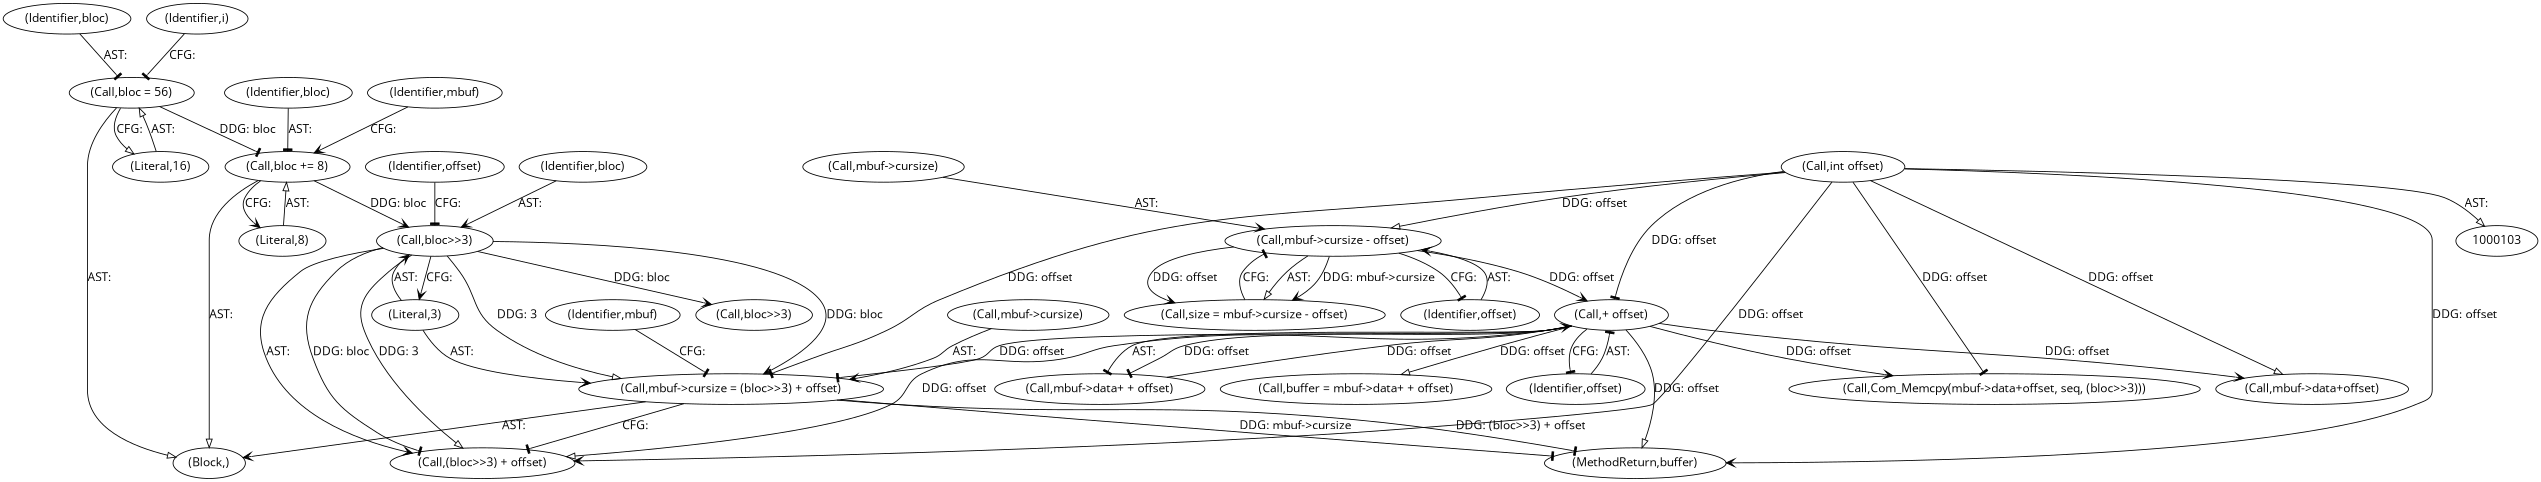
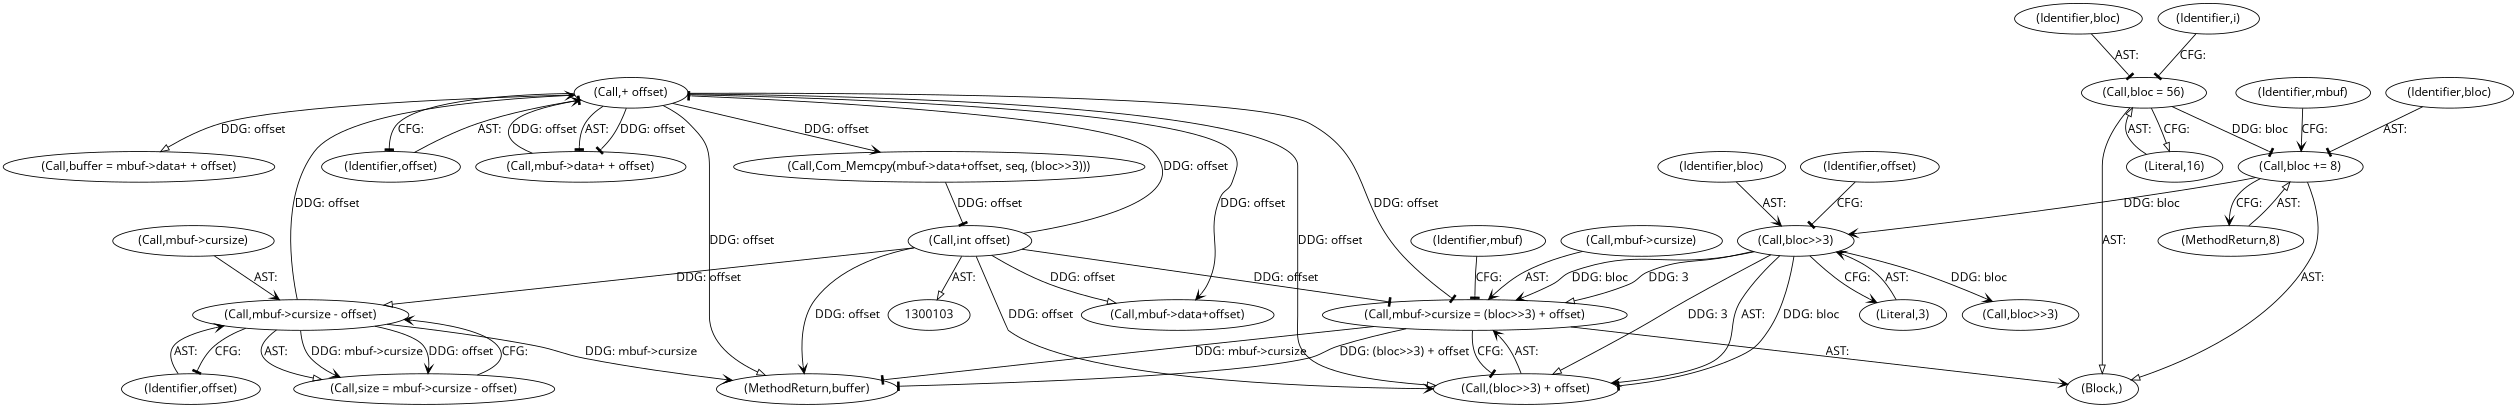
node "(Literal,8)": label "(Literal,8)" -> "(MethodReturn,8)"
node "1000103": label "1000103" -> "1300103"
edge "(Call,size = mbuf->cursize - offset)" -> "(Call,mbuf->cursize - offset)": arrowhead tee -> vee
edge "(Call,int offset)" -> "(Call,Com_Memcpy(mbuf->data+offset, seq, (bloc>>3)))": reversed
edge "(Call,mbuf->cursize - offset)" -> "(MethodReturn,buffer)": added, label "DDG: mbuf->cursize"
edge "(Literal,3)" -> "(Call,mbuf->cursize = (bloc>>3) + offset)": now "(Call,(bloc>>3) + offset)" -> "(Call,mbuf->cursize = (bloc>>3) + offset)"
